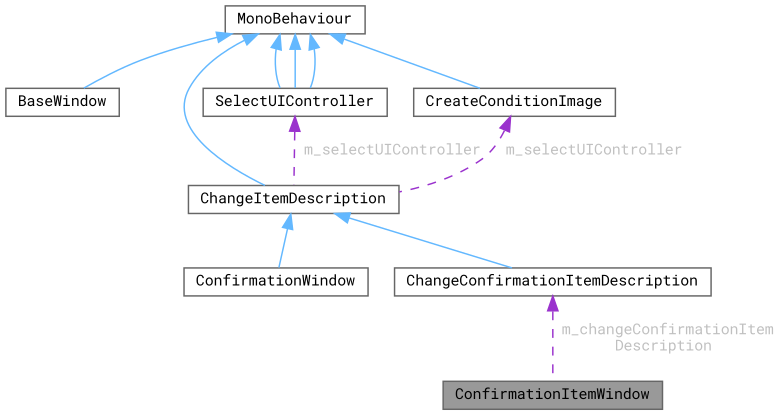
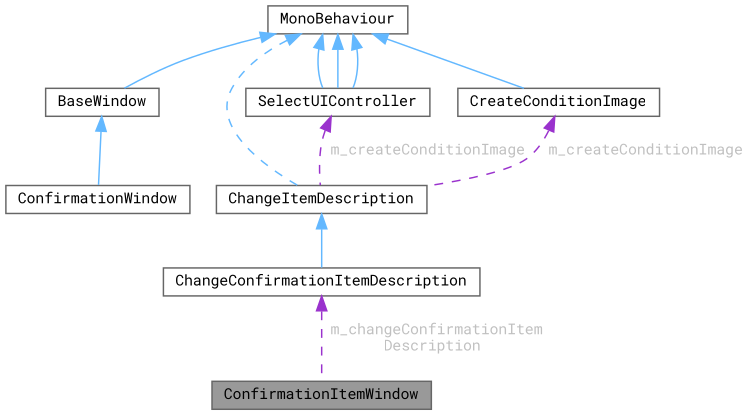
edge "ChangeItemDescription" -> "MonoBehaviour": style solid -> dashed
edge "ChangeItemDescription" -> "SelectUIController": label " m_selectUIController" -> " m_createConditionImage"
edge "ChangeItemDescription" -> "CreateConditionImage": label " m_selectUIController" -> " m_createConditionImage"
edge "ConfirmationWindow" -> "ChangeItemDescription": now "ConfirmationWindow" -> "BaseWindow"
